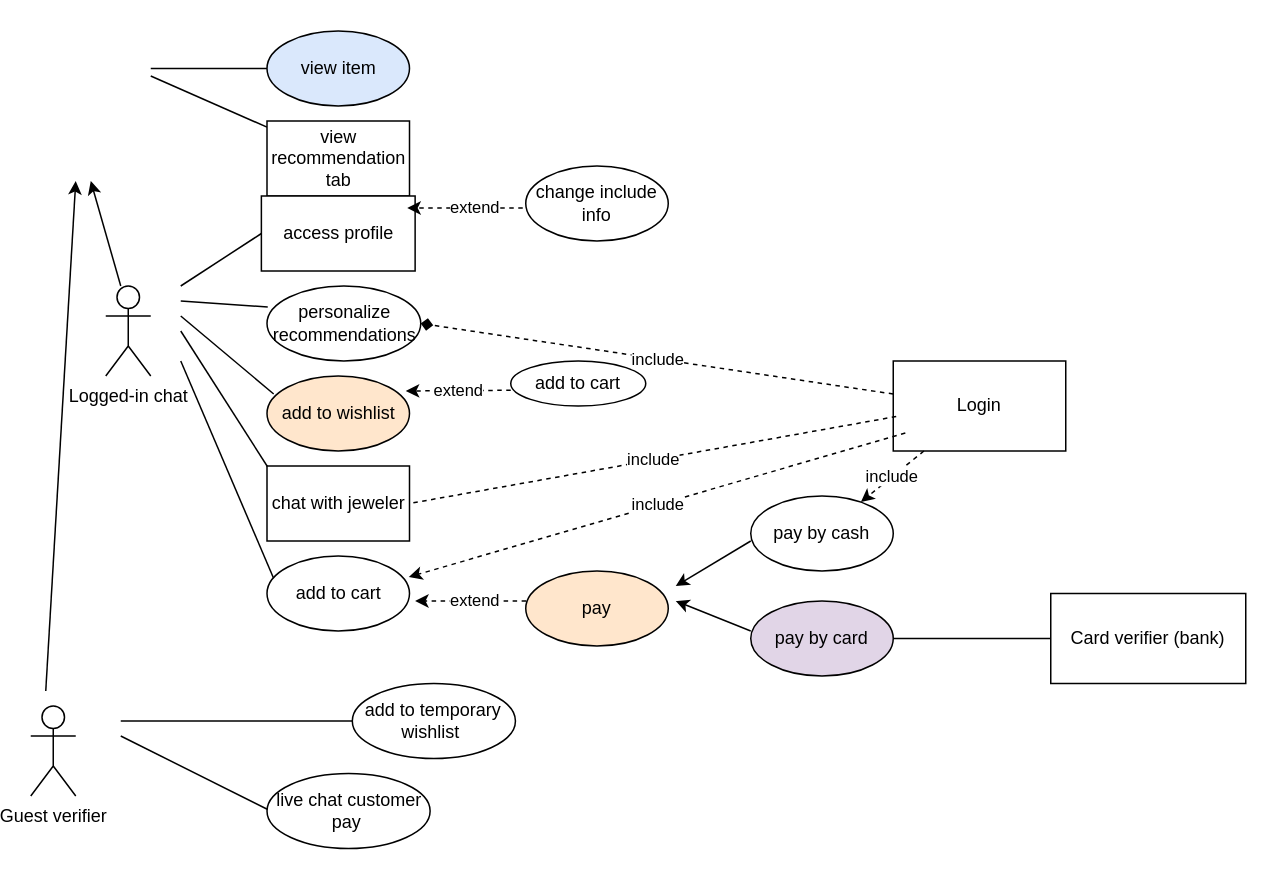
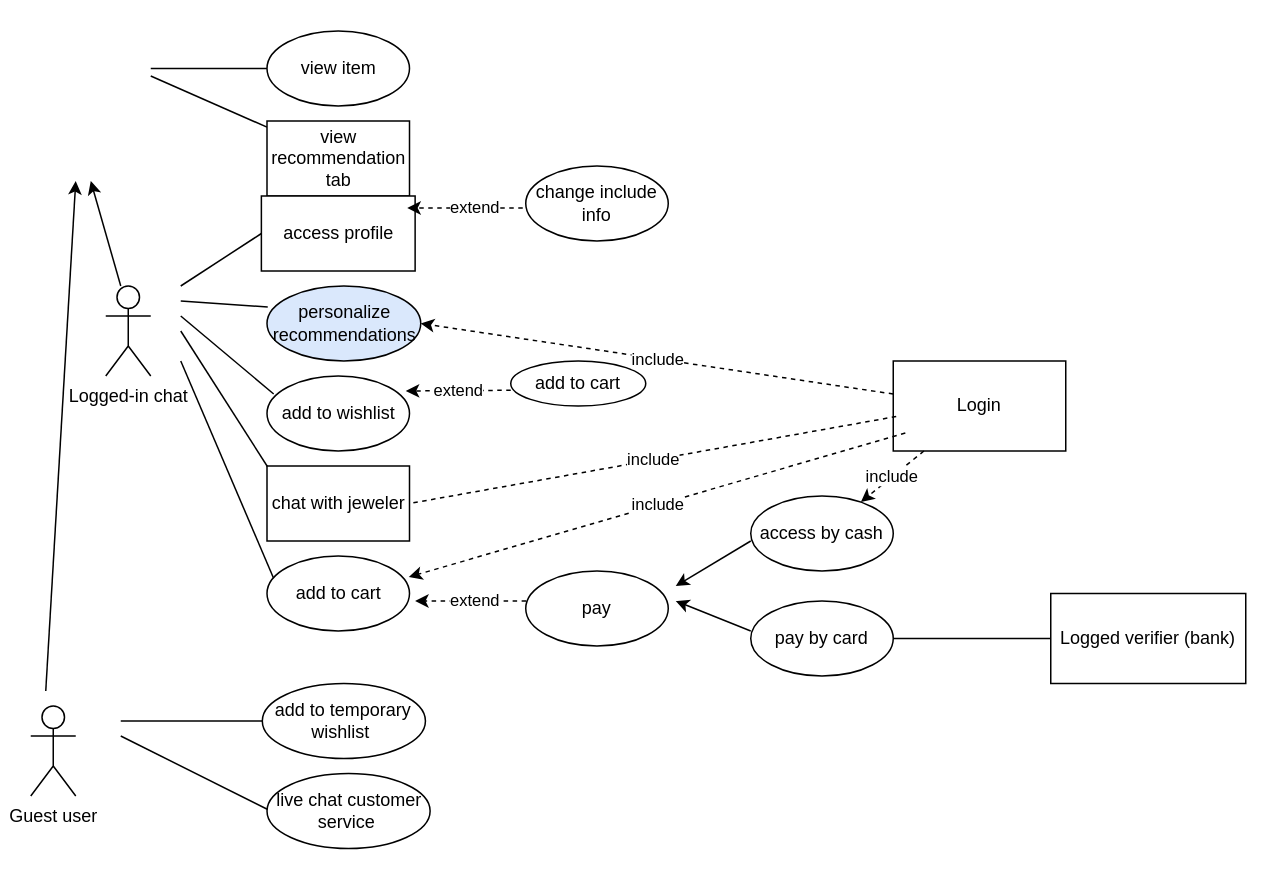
node "view item": fillcolor #dae8fc -> #ffffff
node "personalize recommendations": fillcolor #ffffff -> #dae8fc
edge "Login" -> "personalize recommendations": arrowhead diamond -> classic
node "add to wishlist": fillcolor #ffe6cc -> #ffffff
node "pay by cash": label "pay by cash" -> "access by cash"
node "pay": fillcolor #ffe6cc -> #ffffff
node "pay by card": fillcolor #e1d5e7 -> #ffffff
node "Card verifier (bank)": label "Card verifier (bank)" -> "Logged verifier (bank)"
node "add to temporary wishlist": moved (434, 721) -> (344, 721)
node "live chat customer pay": label "live chat customer pay" -> "live chat customer service"
node "Guest verifier": label "Guest verifier" -> "Guest user"
